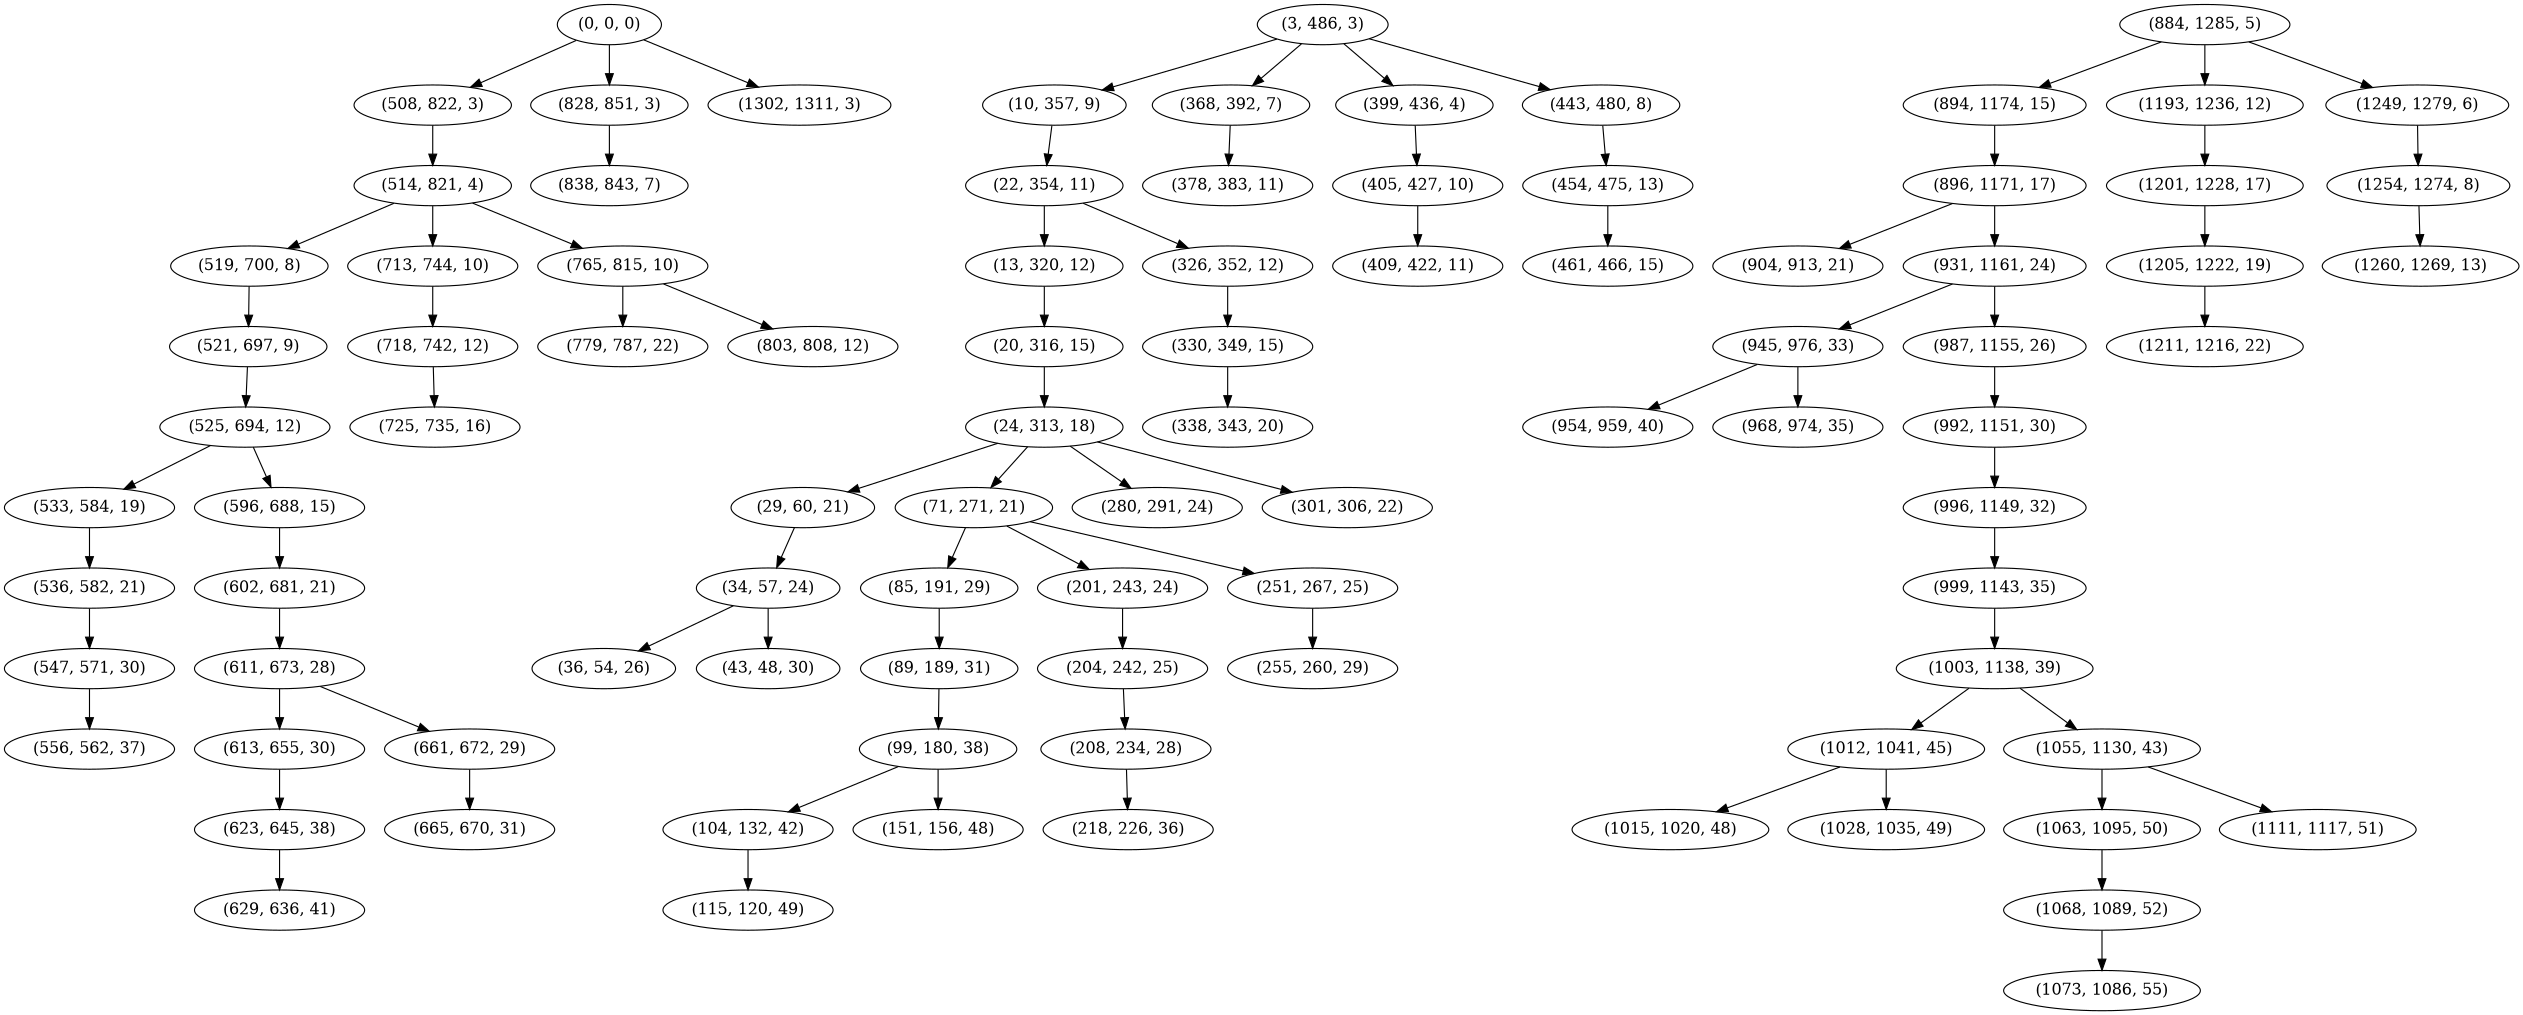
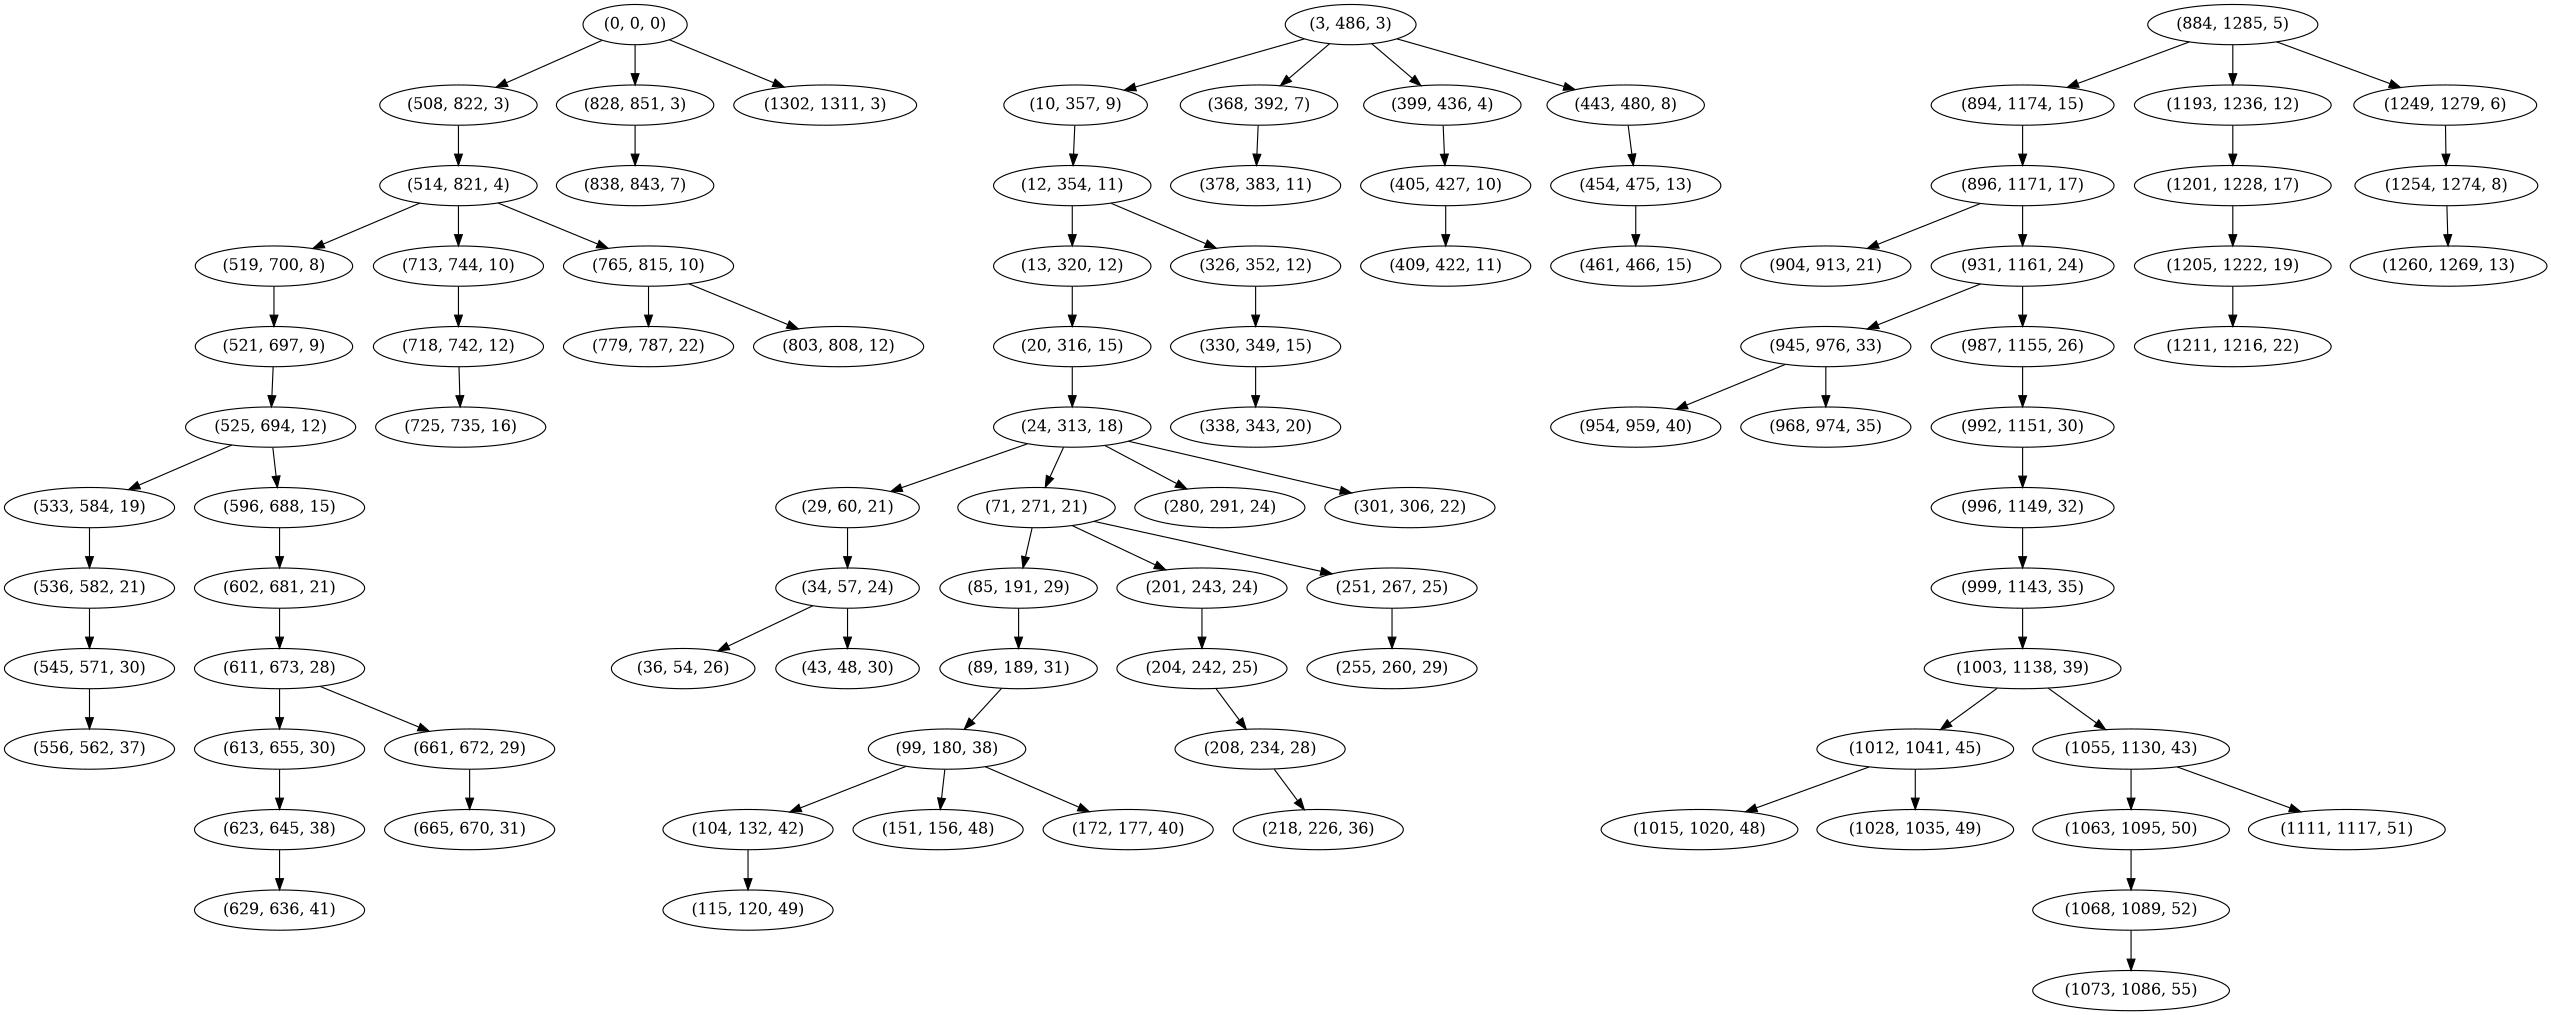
node "(22, 354, 11)": label "(22, 354, 11)" -> "(12, 354, 11)"
node "(547, 571, 30)": label "(547, 571, 30)" -> "(545, 571, 30)"
node "(172, 177, 40)": added
